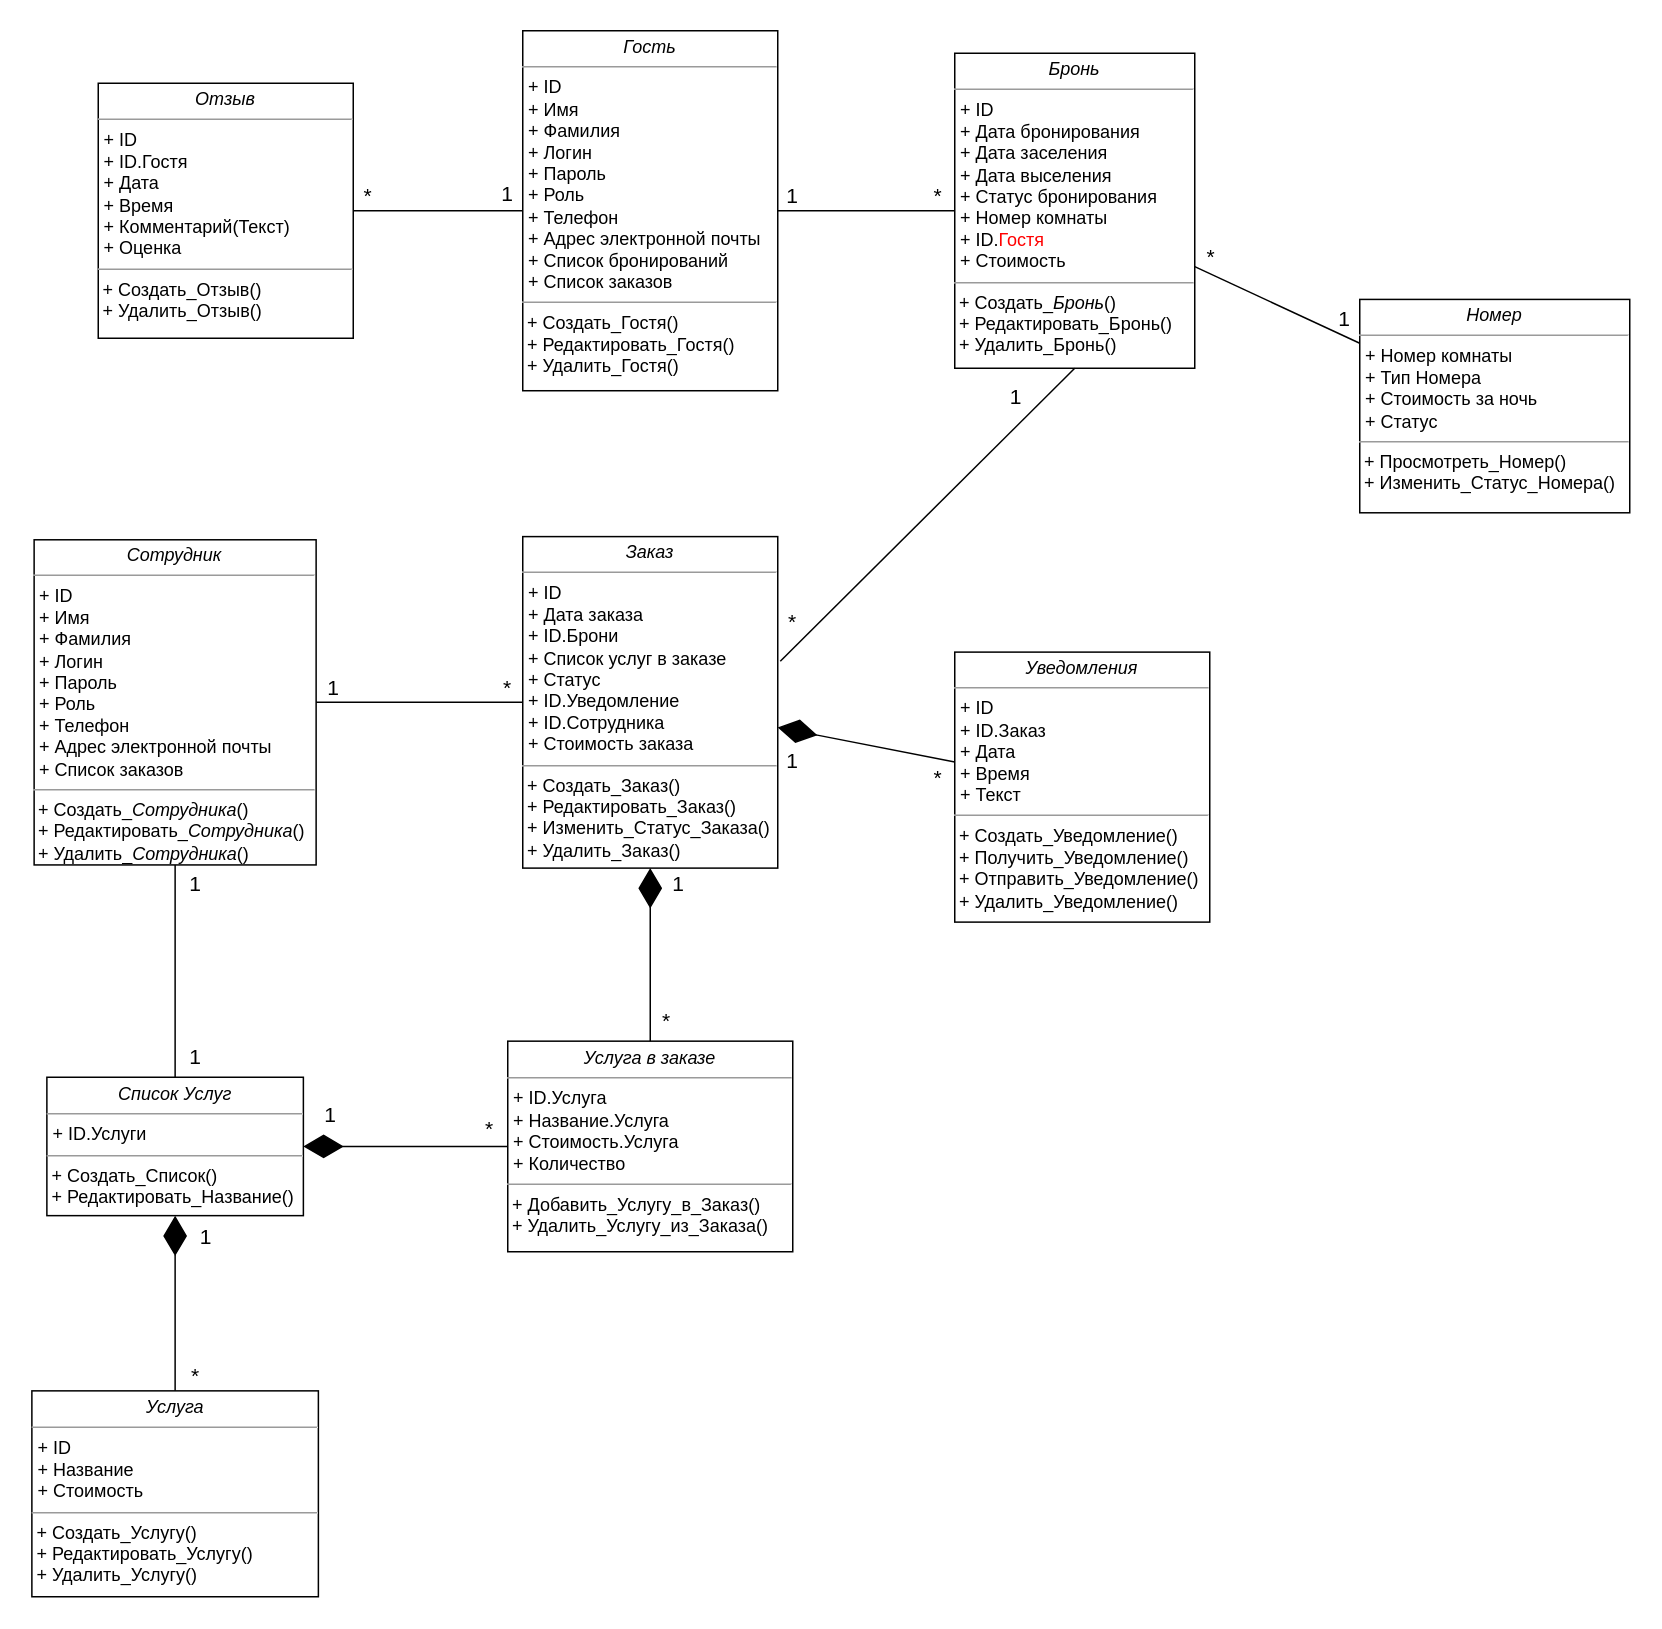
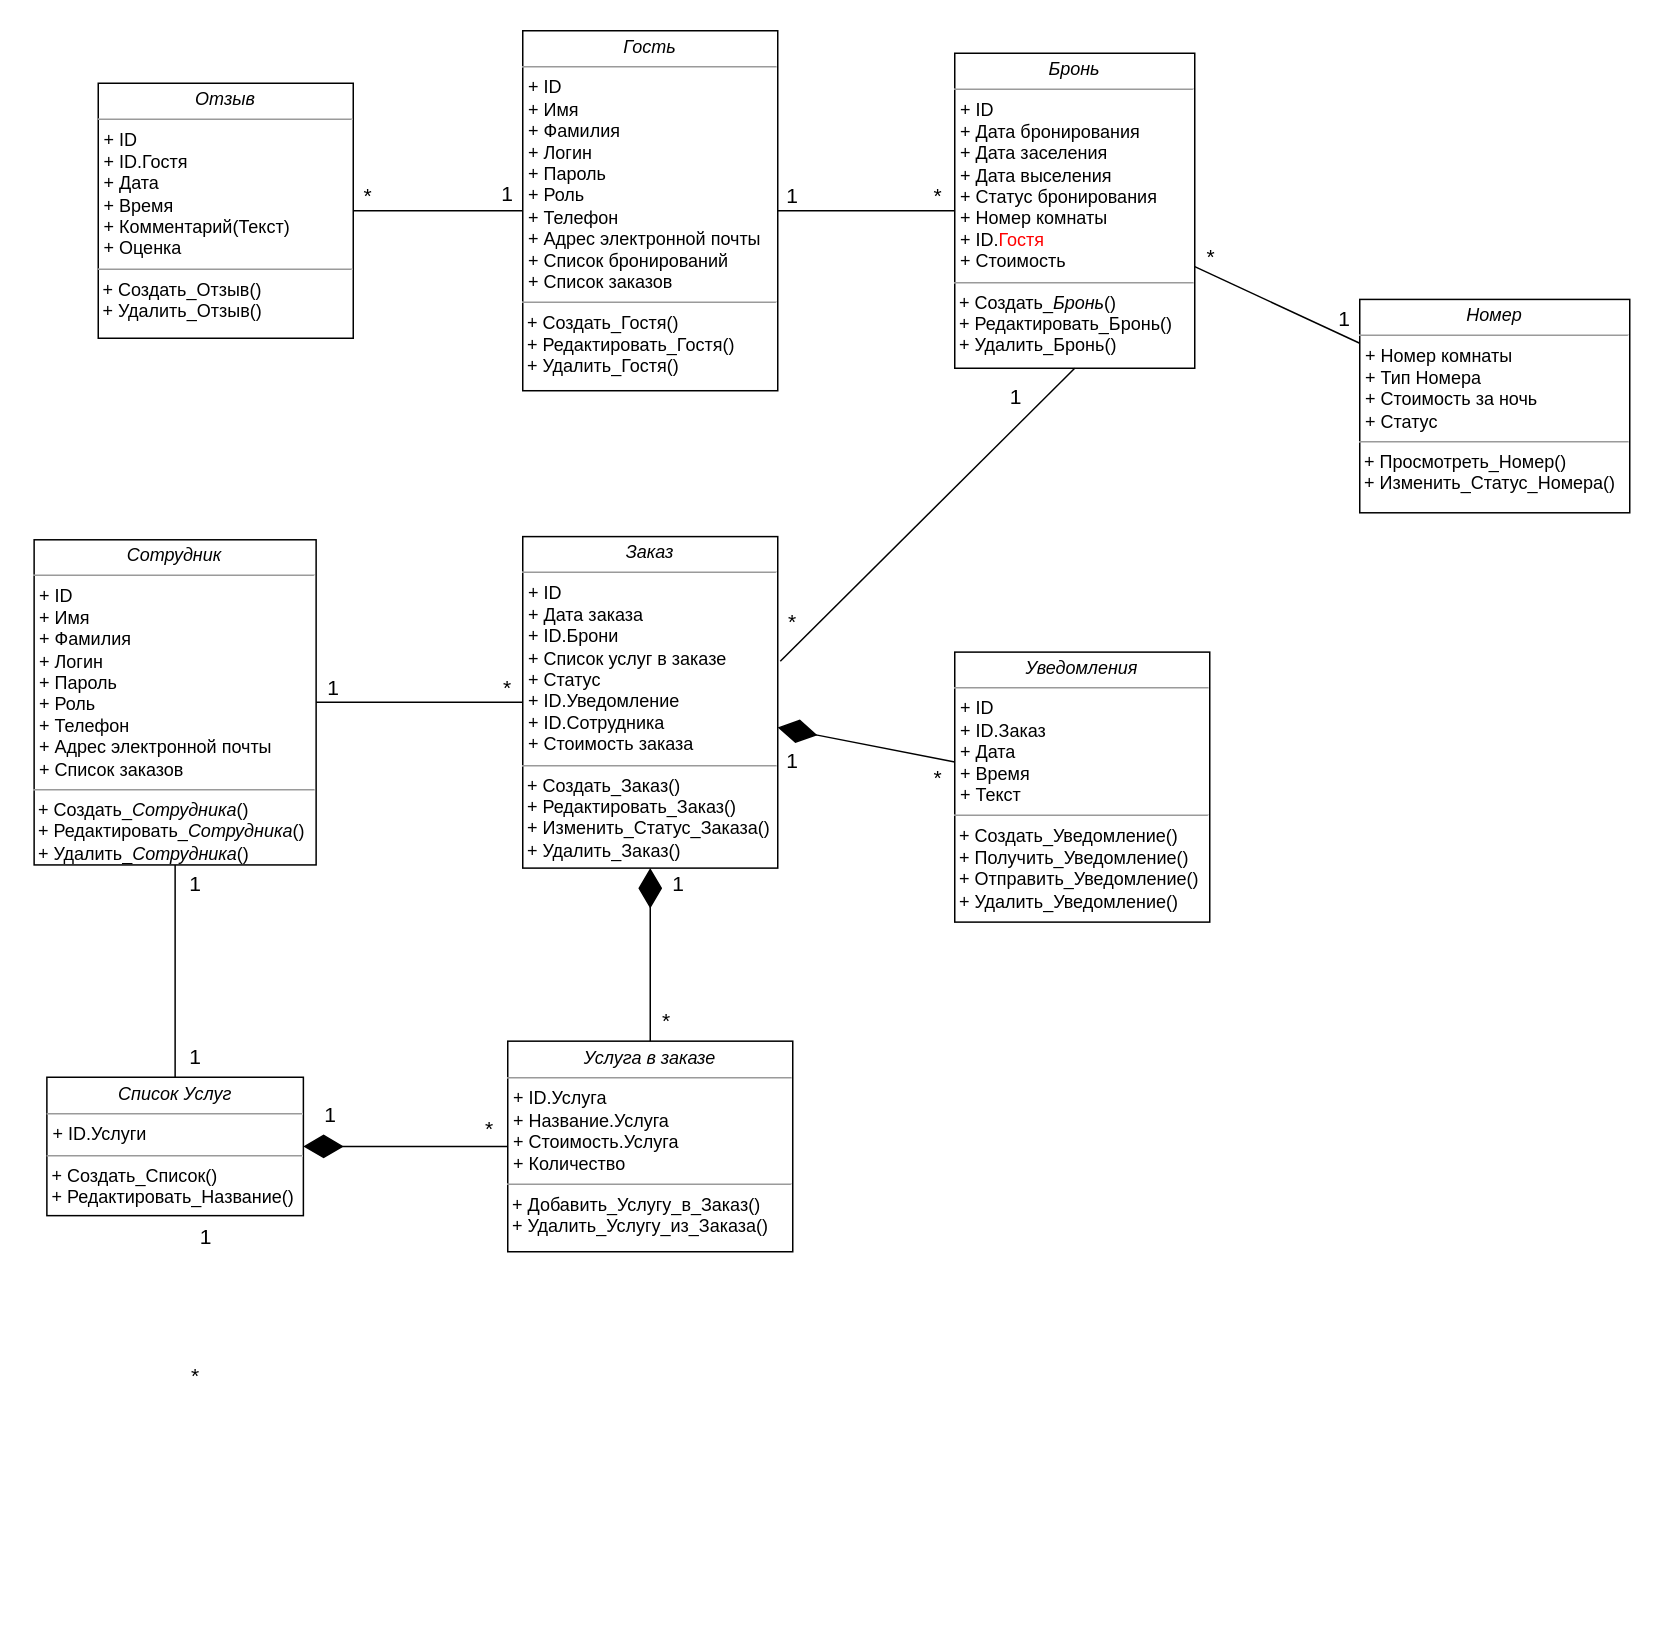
edge "Услуга + ID + Название + Стоимость + Создать_Услугу() + Редактировать_Услугу() + Удалить_Услугу()" -> "Список Услуг + ID.Услуги + Создать_Список() + Редактировать_Название()": removed
node "Услуга + ID + Название + Стоимость + Создать_Услугу() + Редактировать_Услугу() + Удалить_Услугу()": removed
